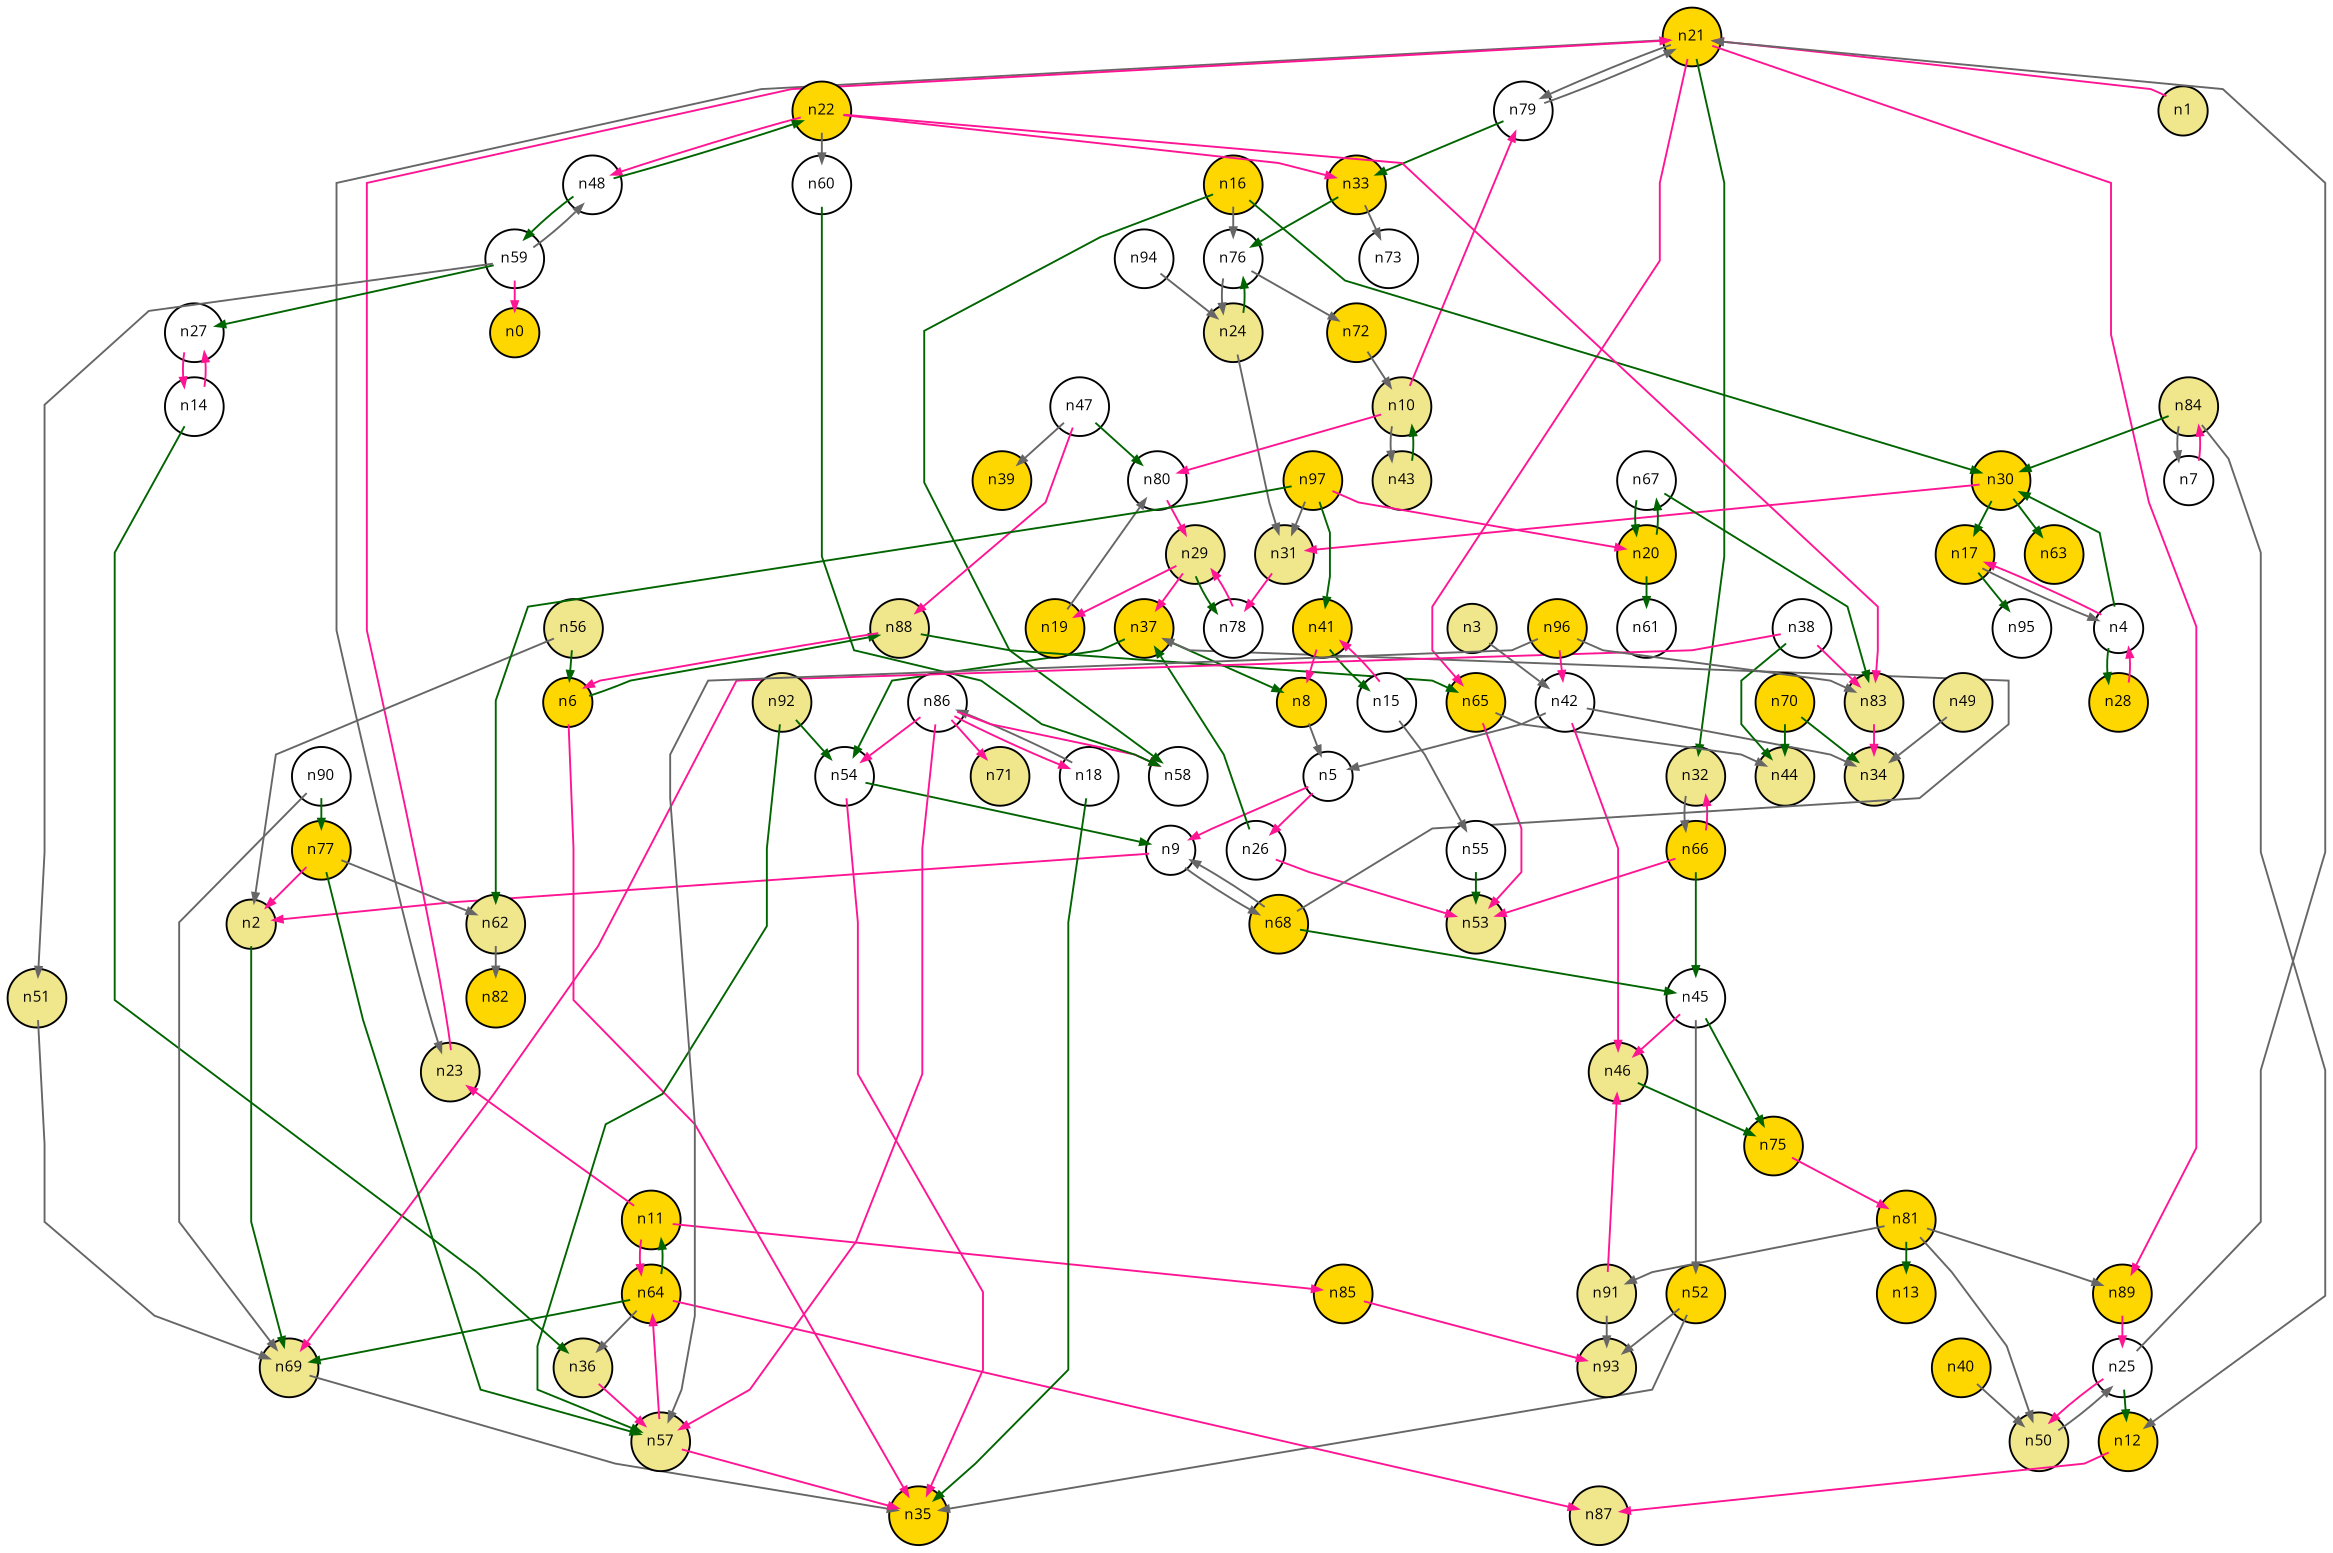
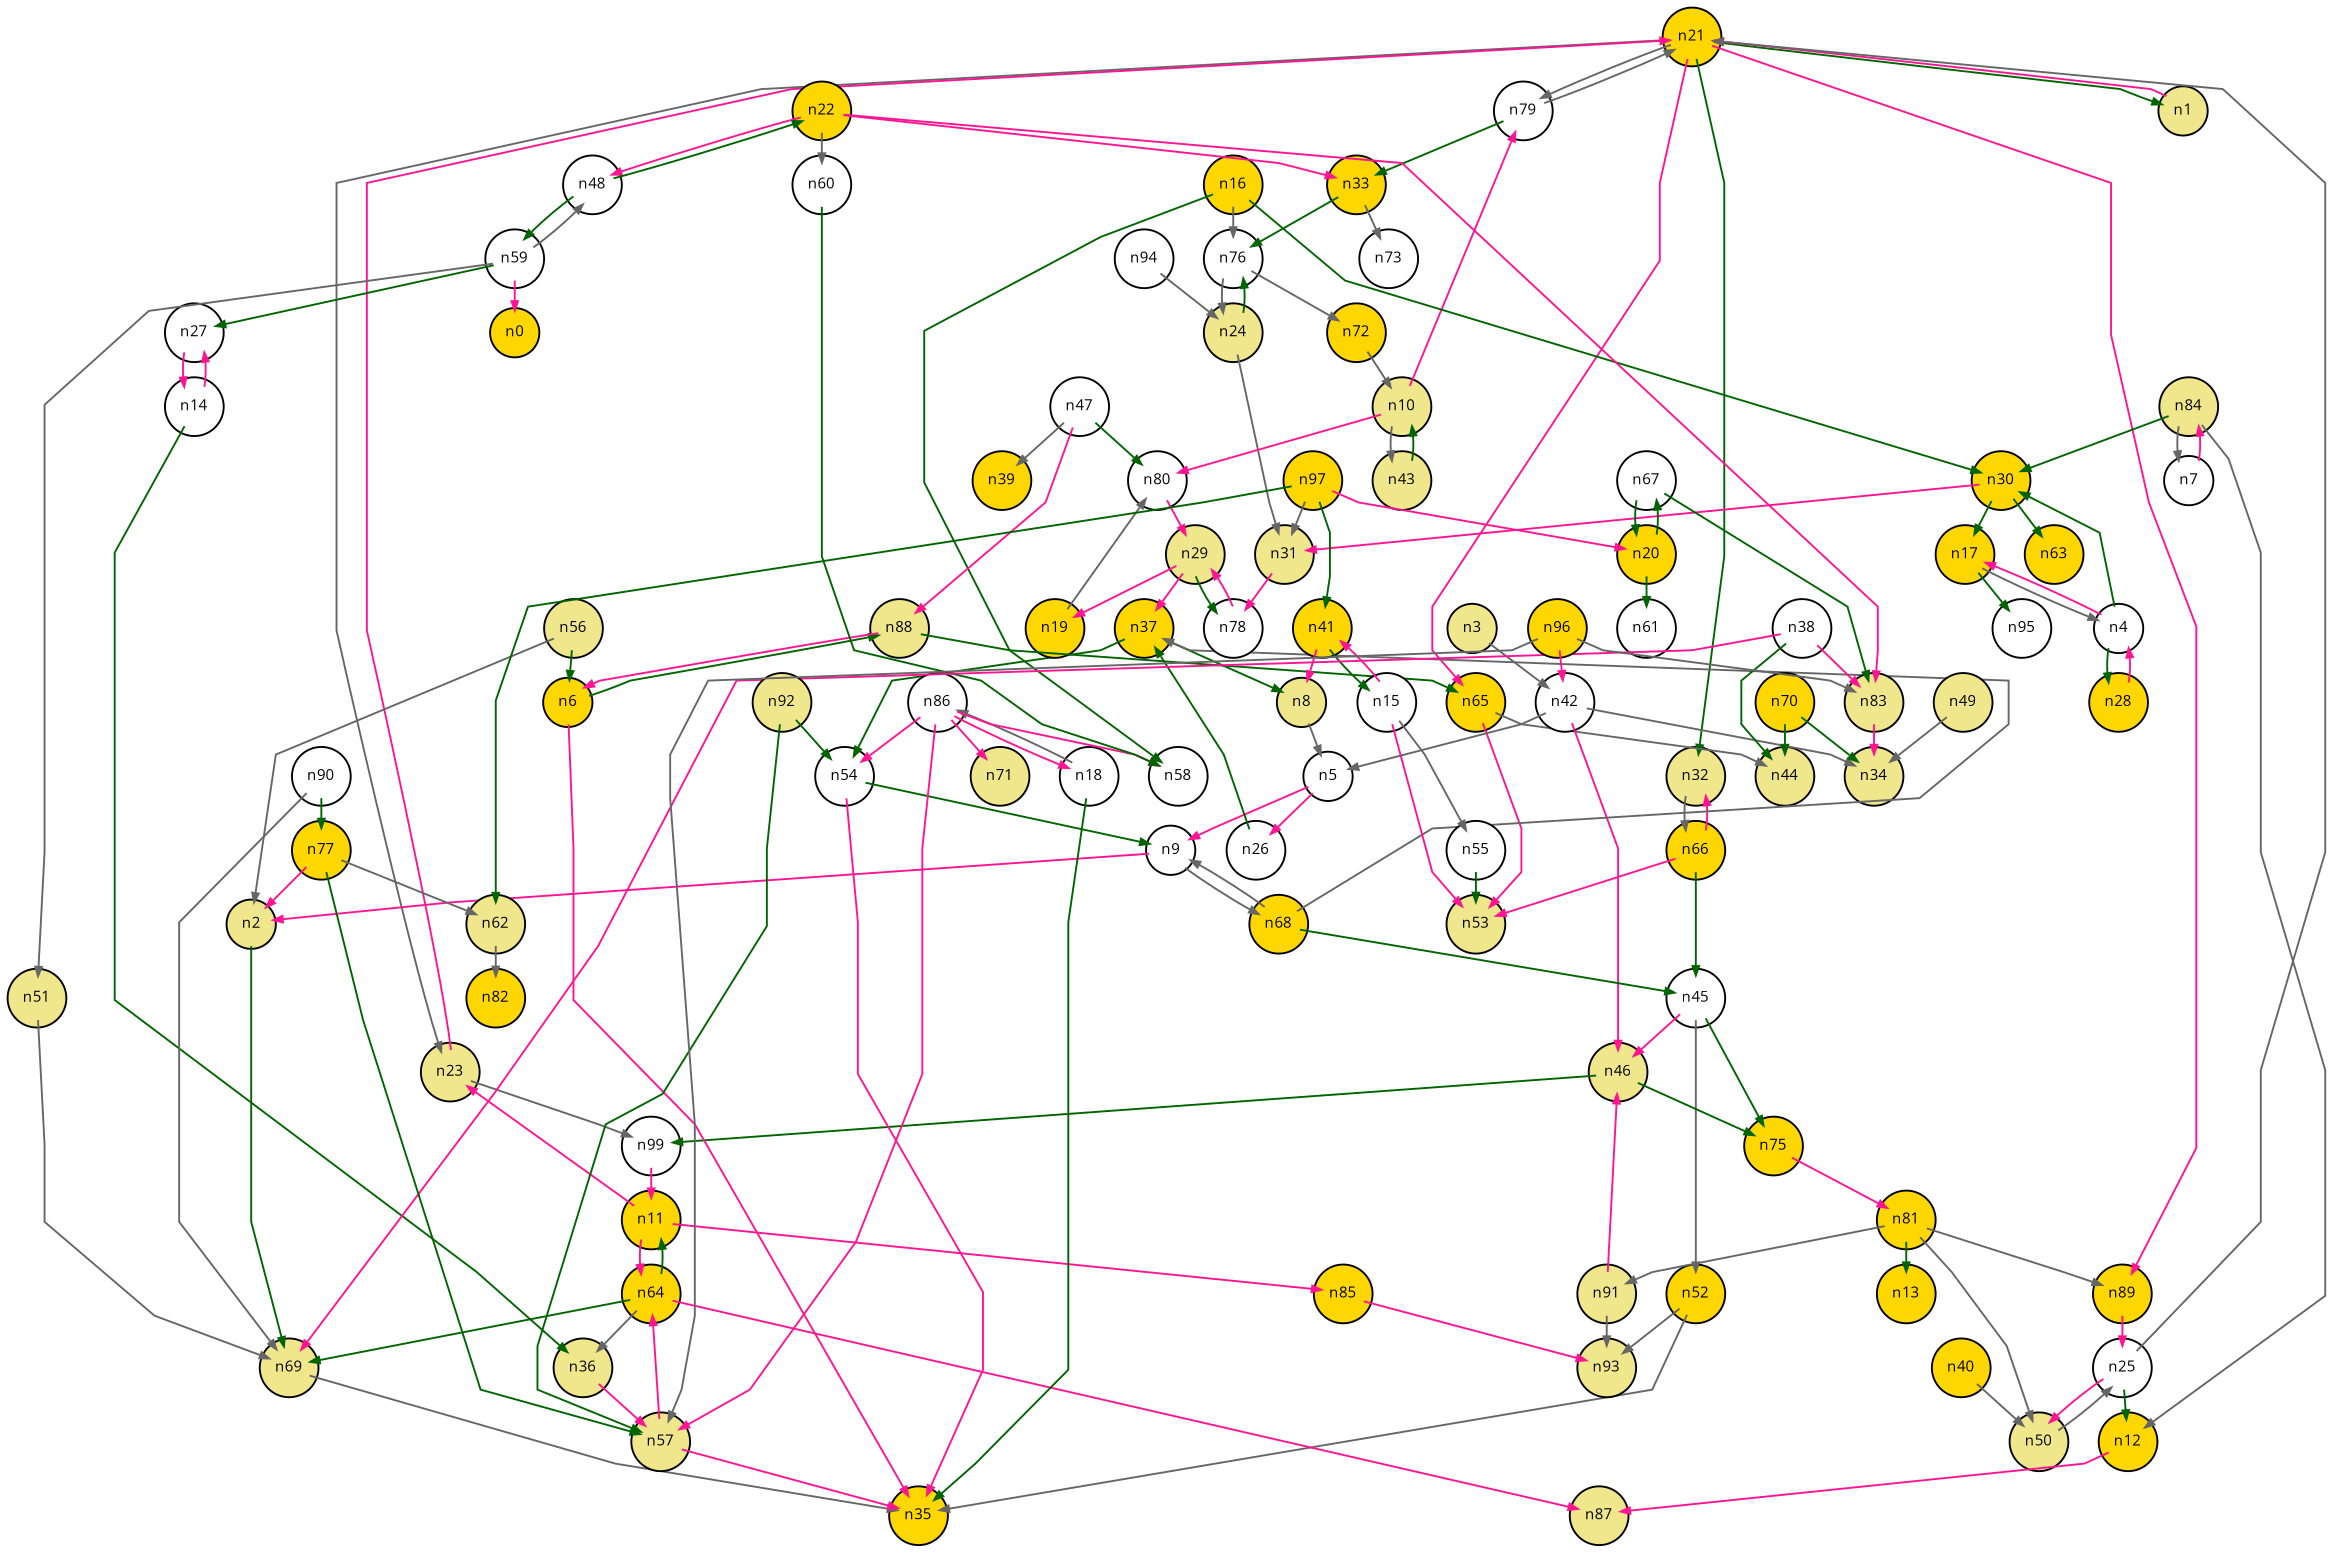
edge "n21" -> "n1": added
node "n8": fillcolor gold -> khaki
edge "n26" -> "n53": now "n15" -> "n53"
node "n99": added
